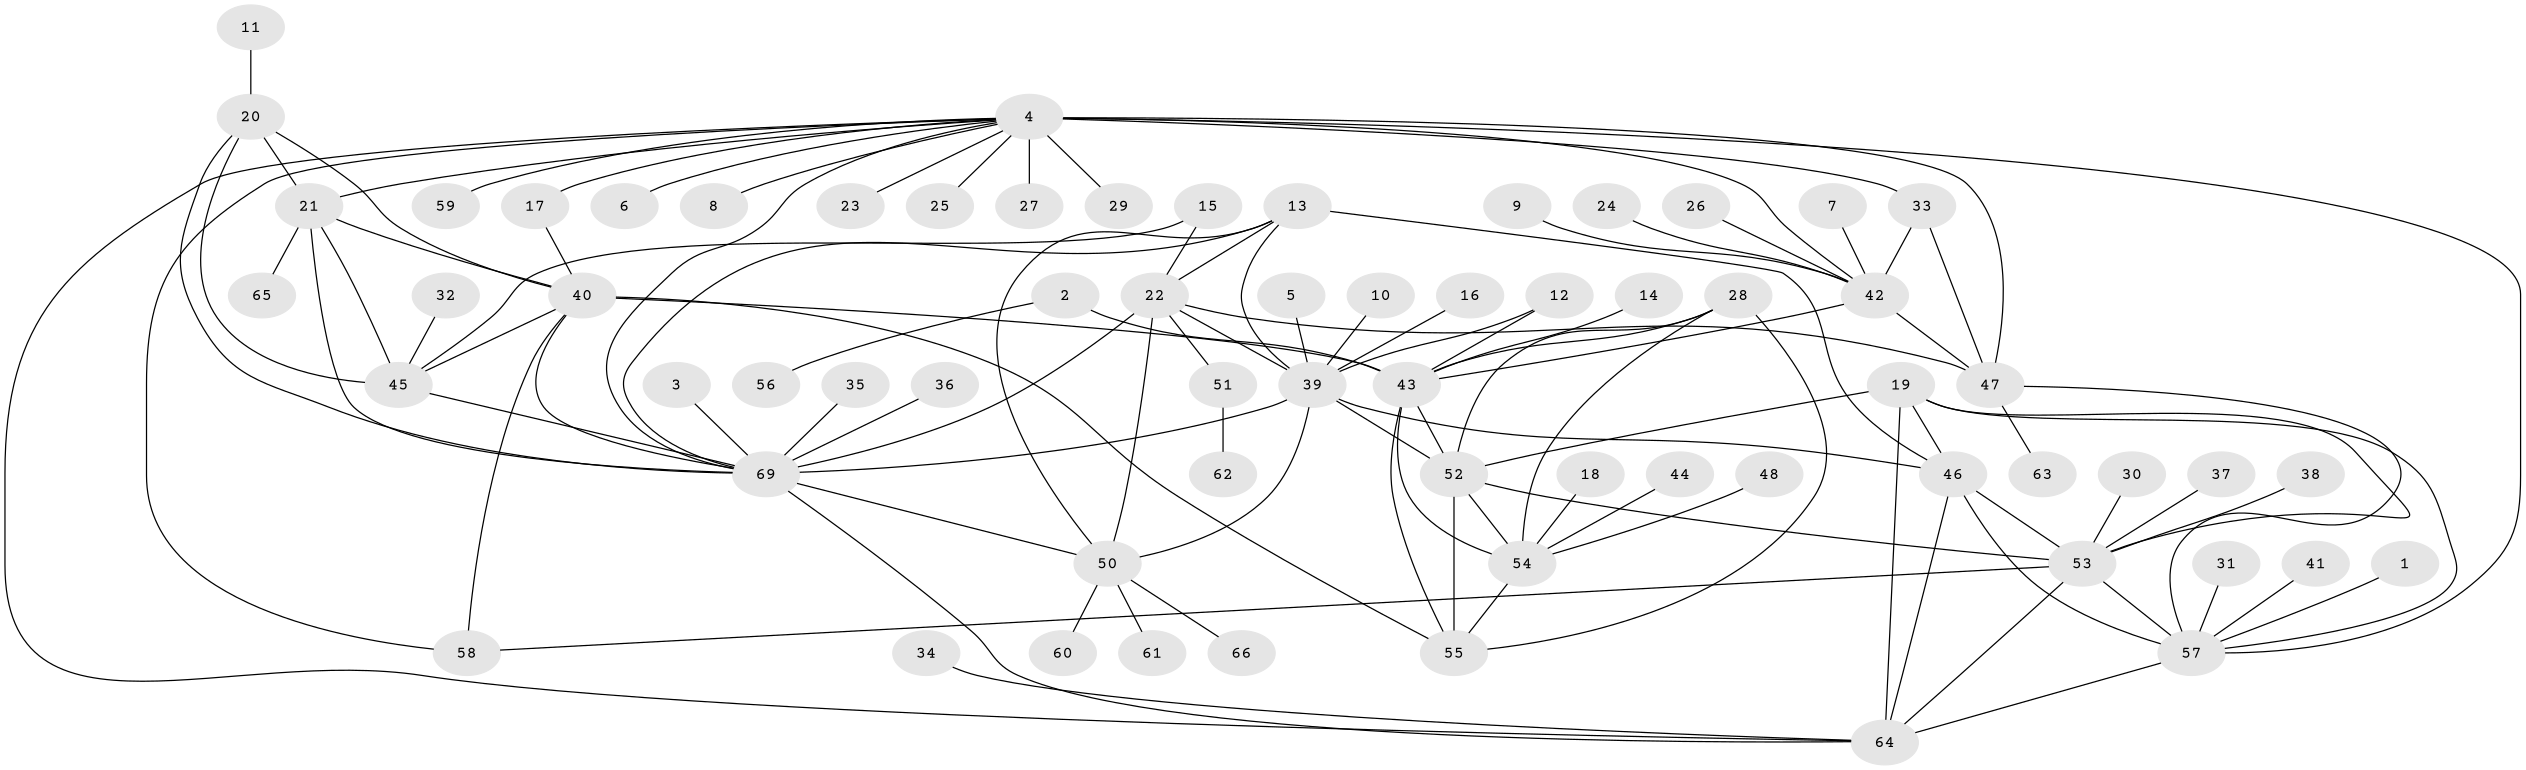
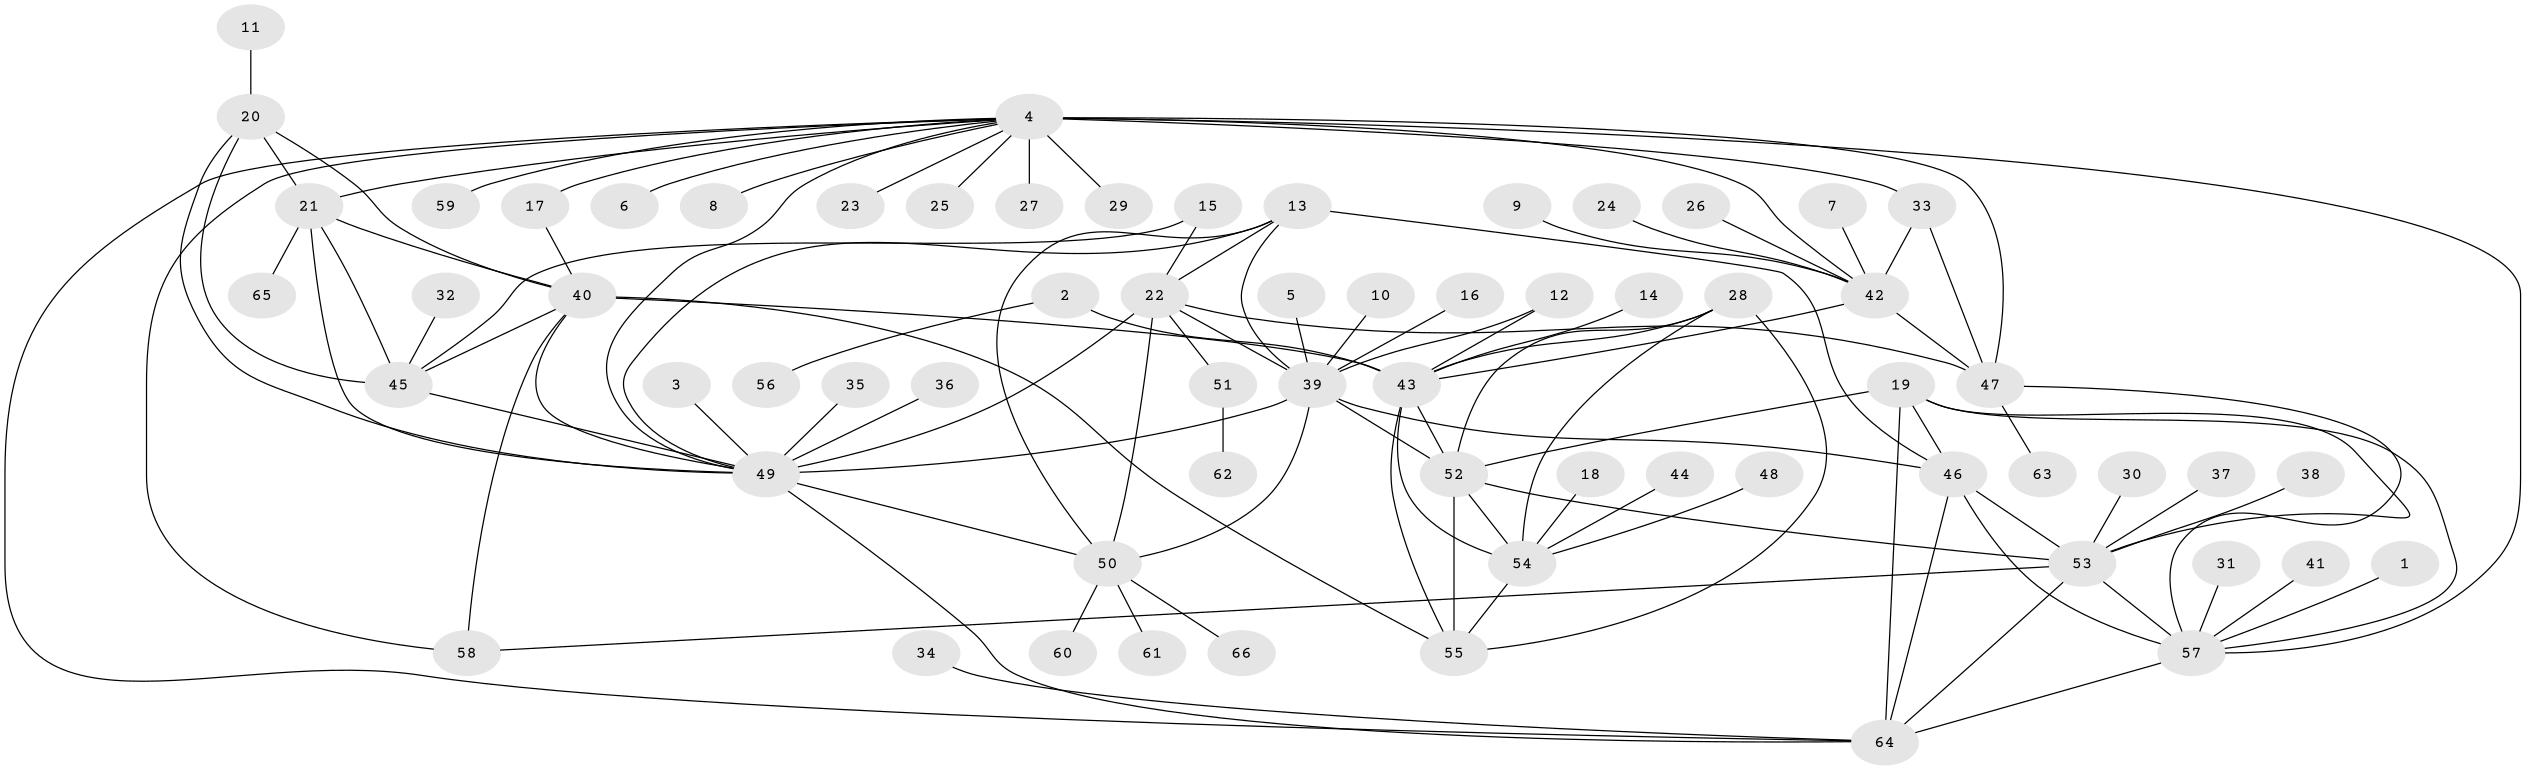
node "69": label "69" -> "49"
